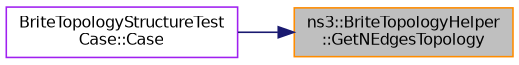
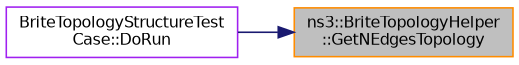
node "BriteTopologyStructureTest Case::Case": label "BriteTopologyStructureTest Case::Case" -> "BriteTopologyStructureTest Case::DoRun"
